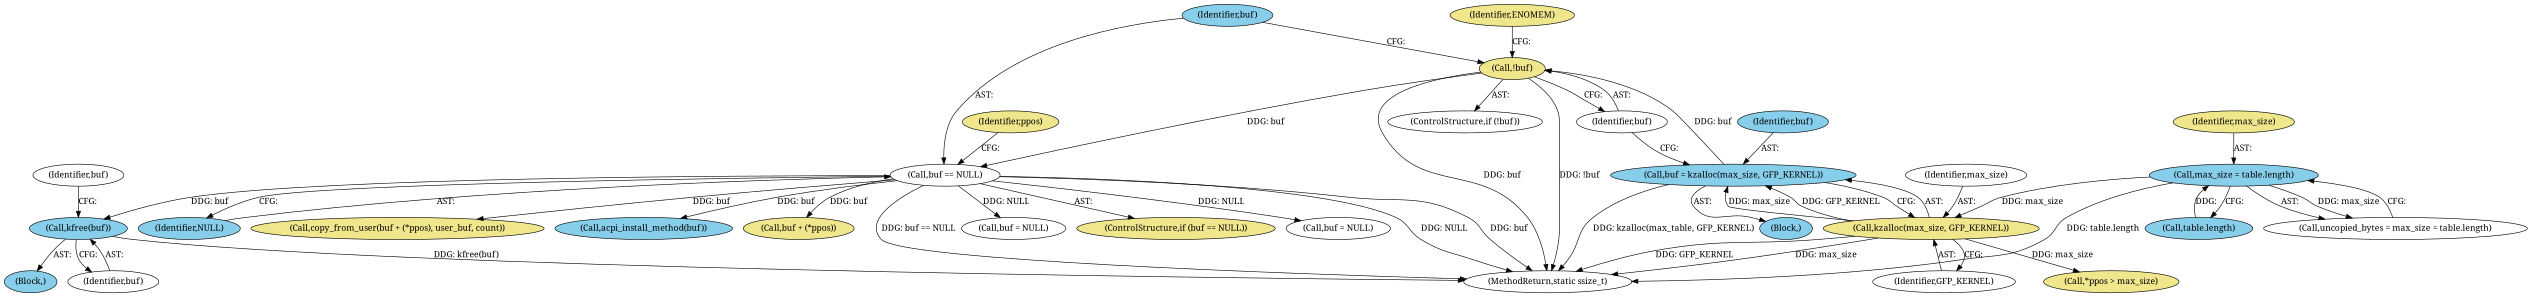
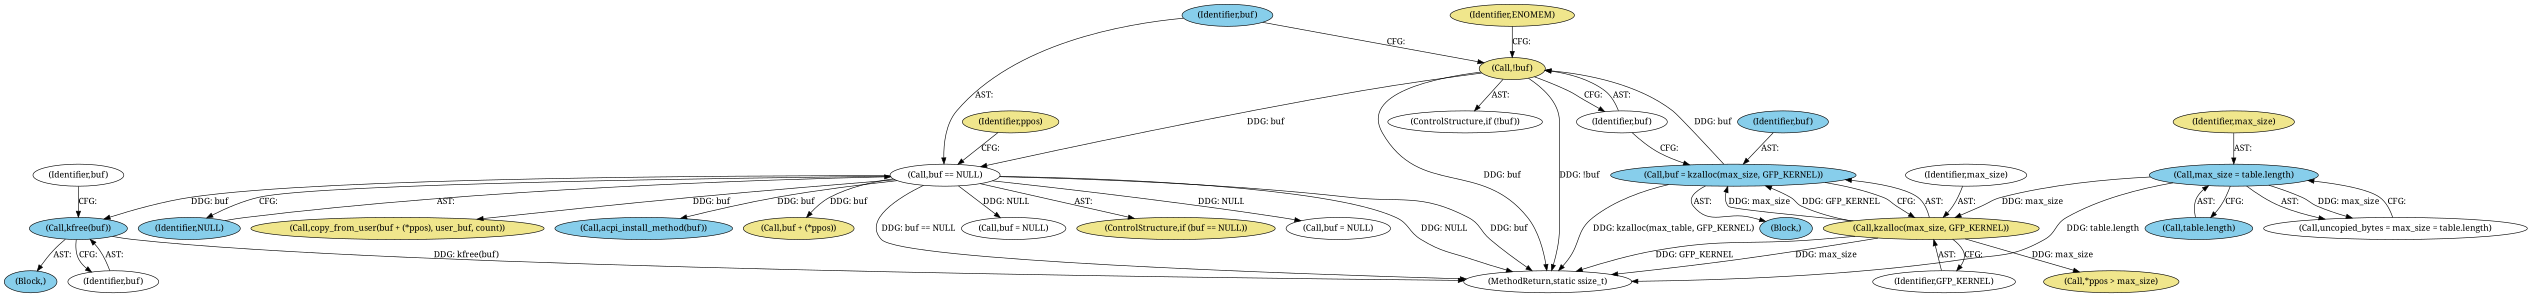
edge "(Call,table.length)" -> "(Call,max_size = table.length)": label "DDG: " -> "AST: "
